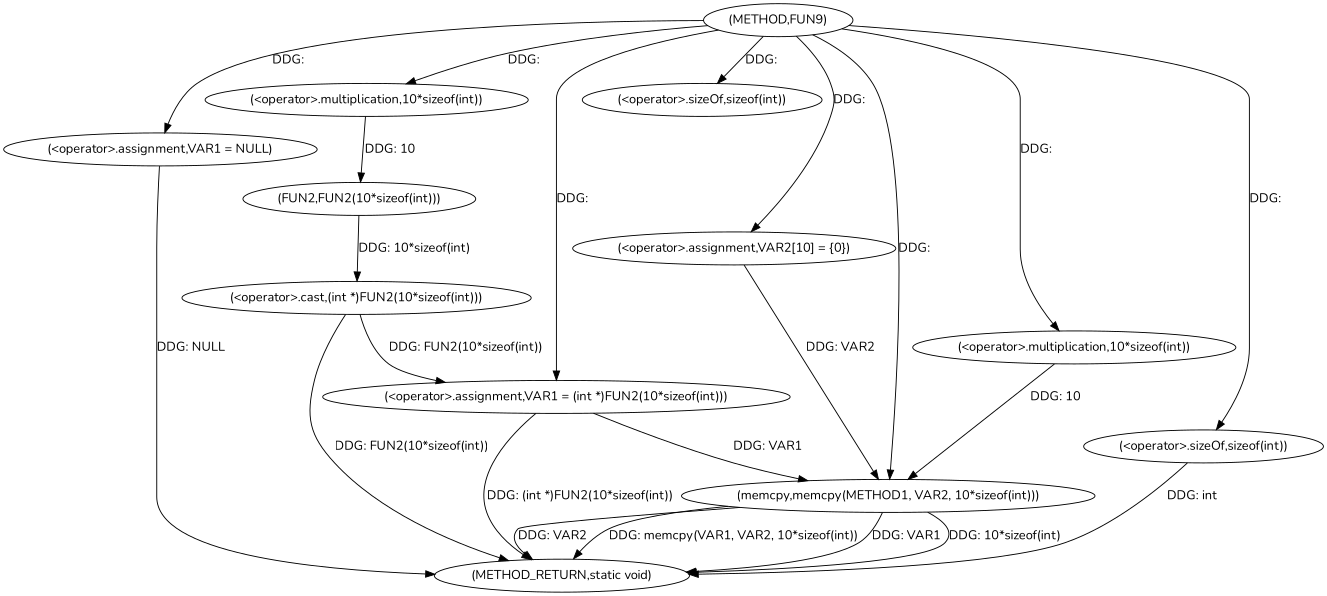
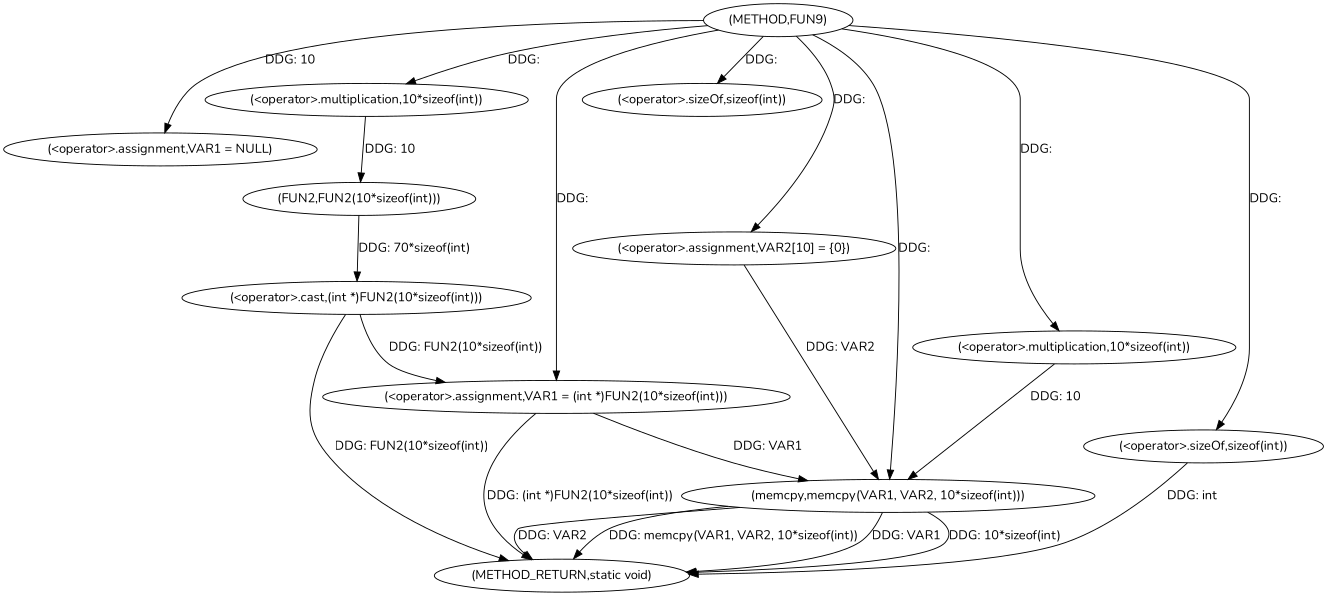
edge "(METHOD,FUN9)" -> "(<operator>.assignment,VAR1 = NULL)": label "DDG: " -> "DDG: 10"
edge "(FUN2,FUN2(10*sizeof(int)))" -> "(<operator>.cast,(int *)FUN2(10*sizeof(int)))": label "DDG: 10*sizeof(int)" -> "DDG: 70*sizeof(int)"
edge "(<operator>.assignment,VAR1 = NULL)" -> "(METHOD_RETURN,static void)": removed, label "DDG: NULL"
node "(memcpy,memcpy(METHOD1, VAR2, 10*sizeof(int)))": label "(memcpy,memcpy(METHOD1, VAR2, 10*sizeof(int)))" -> "(memcpy,memcpy(VAR1, VAR2, 10*sizeof(int)))"
